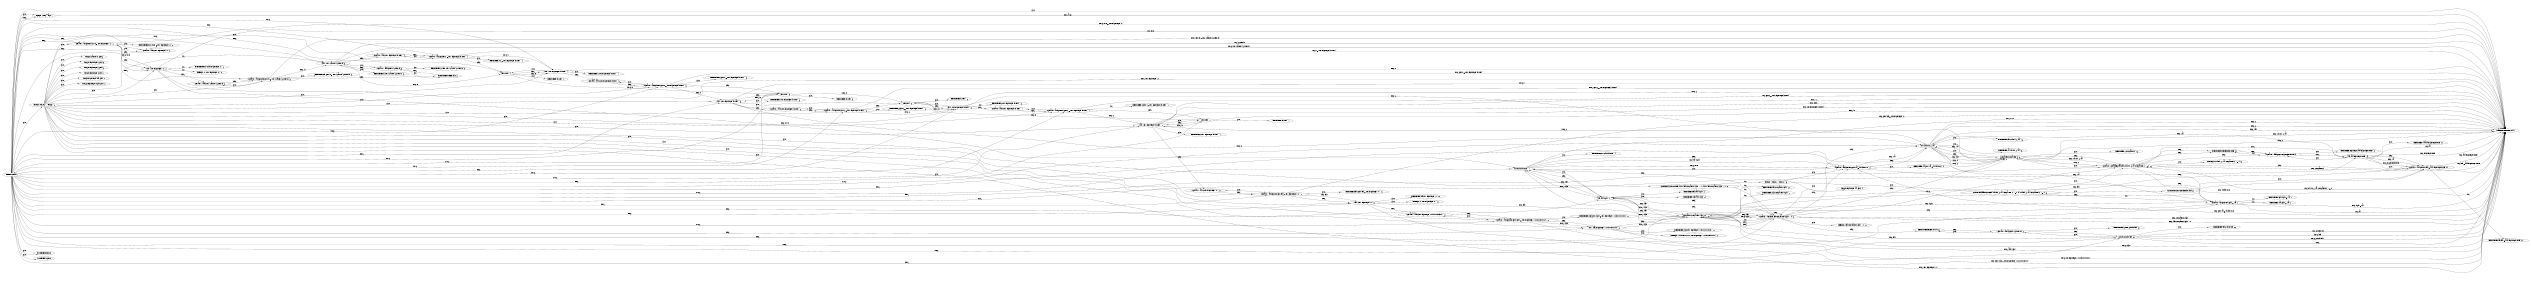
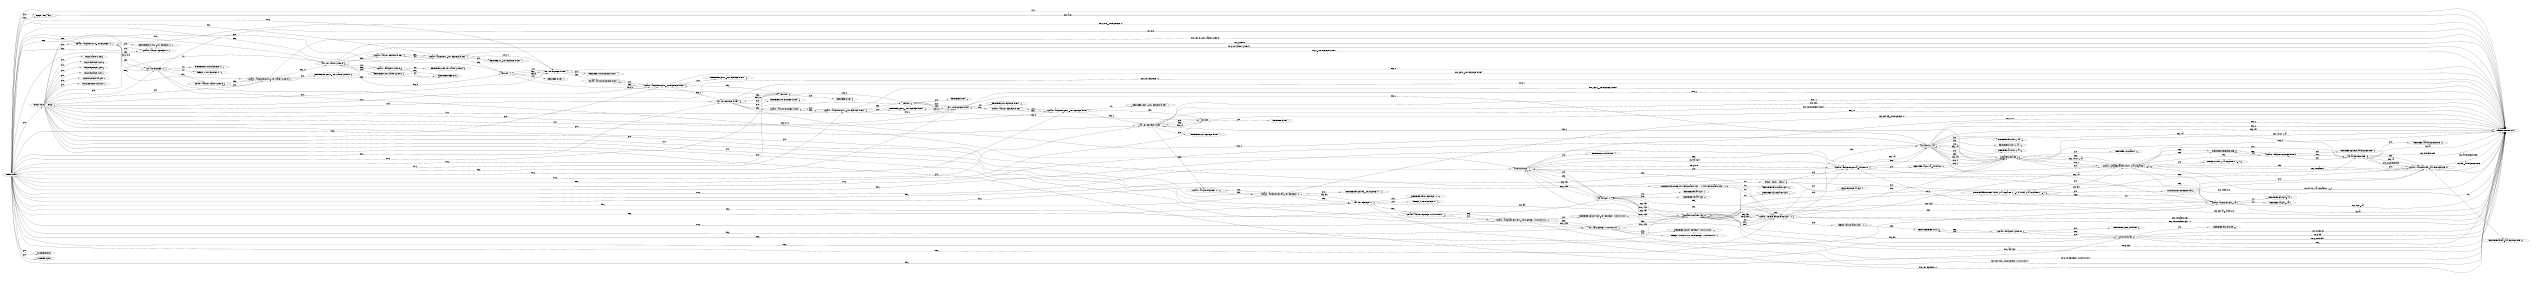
edge "(<operator>.assignment,ANY c = new BigInteger(in.next()))" -> "(METHOD_RETURN,void)": removed, label "DDG: ANY c = new BigInteger(in.next())"
node "(IDENTIFIER,x,solve(x, y, val))": added
edge "(<operator>.lessThan,left.compareTo(right) < 0)" -> "(FIELD_IDENTIFIER,out,out)": now "(LITERAL,0,left.compareTo(right) < 0)" -> "(FIELD_IDENTIFIER,out,out)"
